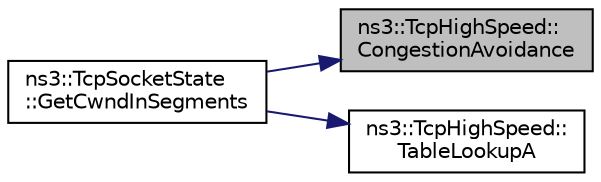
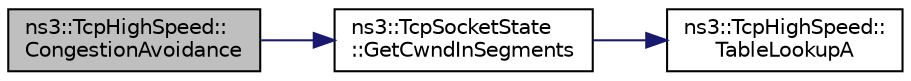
edge "ns3::TcpSocketState ::GetCwndInSegments" -> "ns3::TcpHighSpeed:: CongestionAvoidance": reversed
